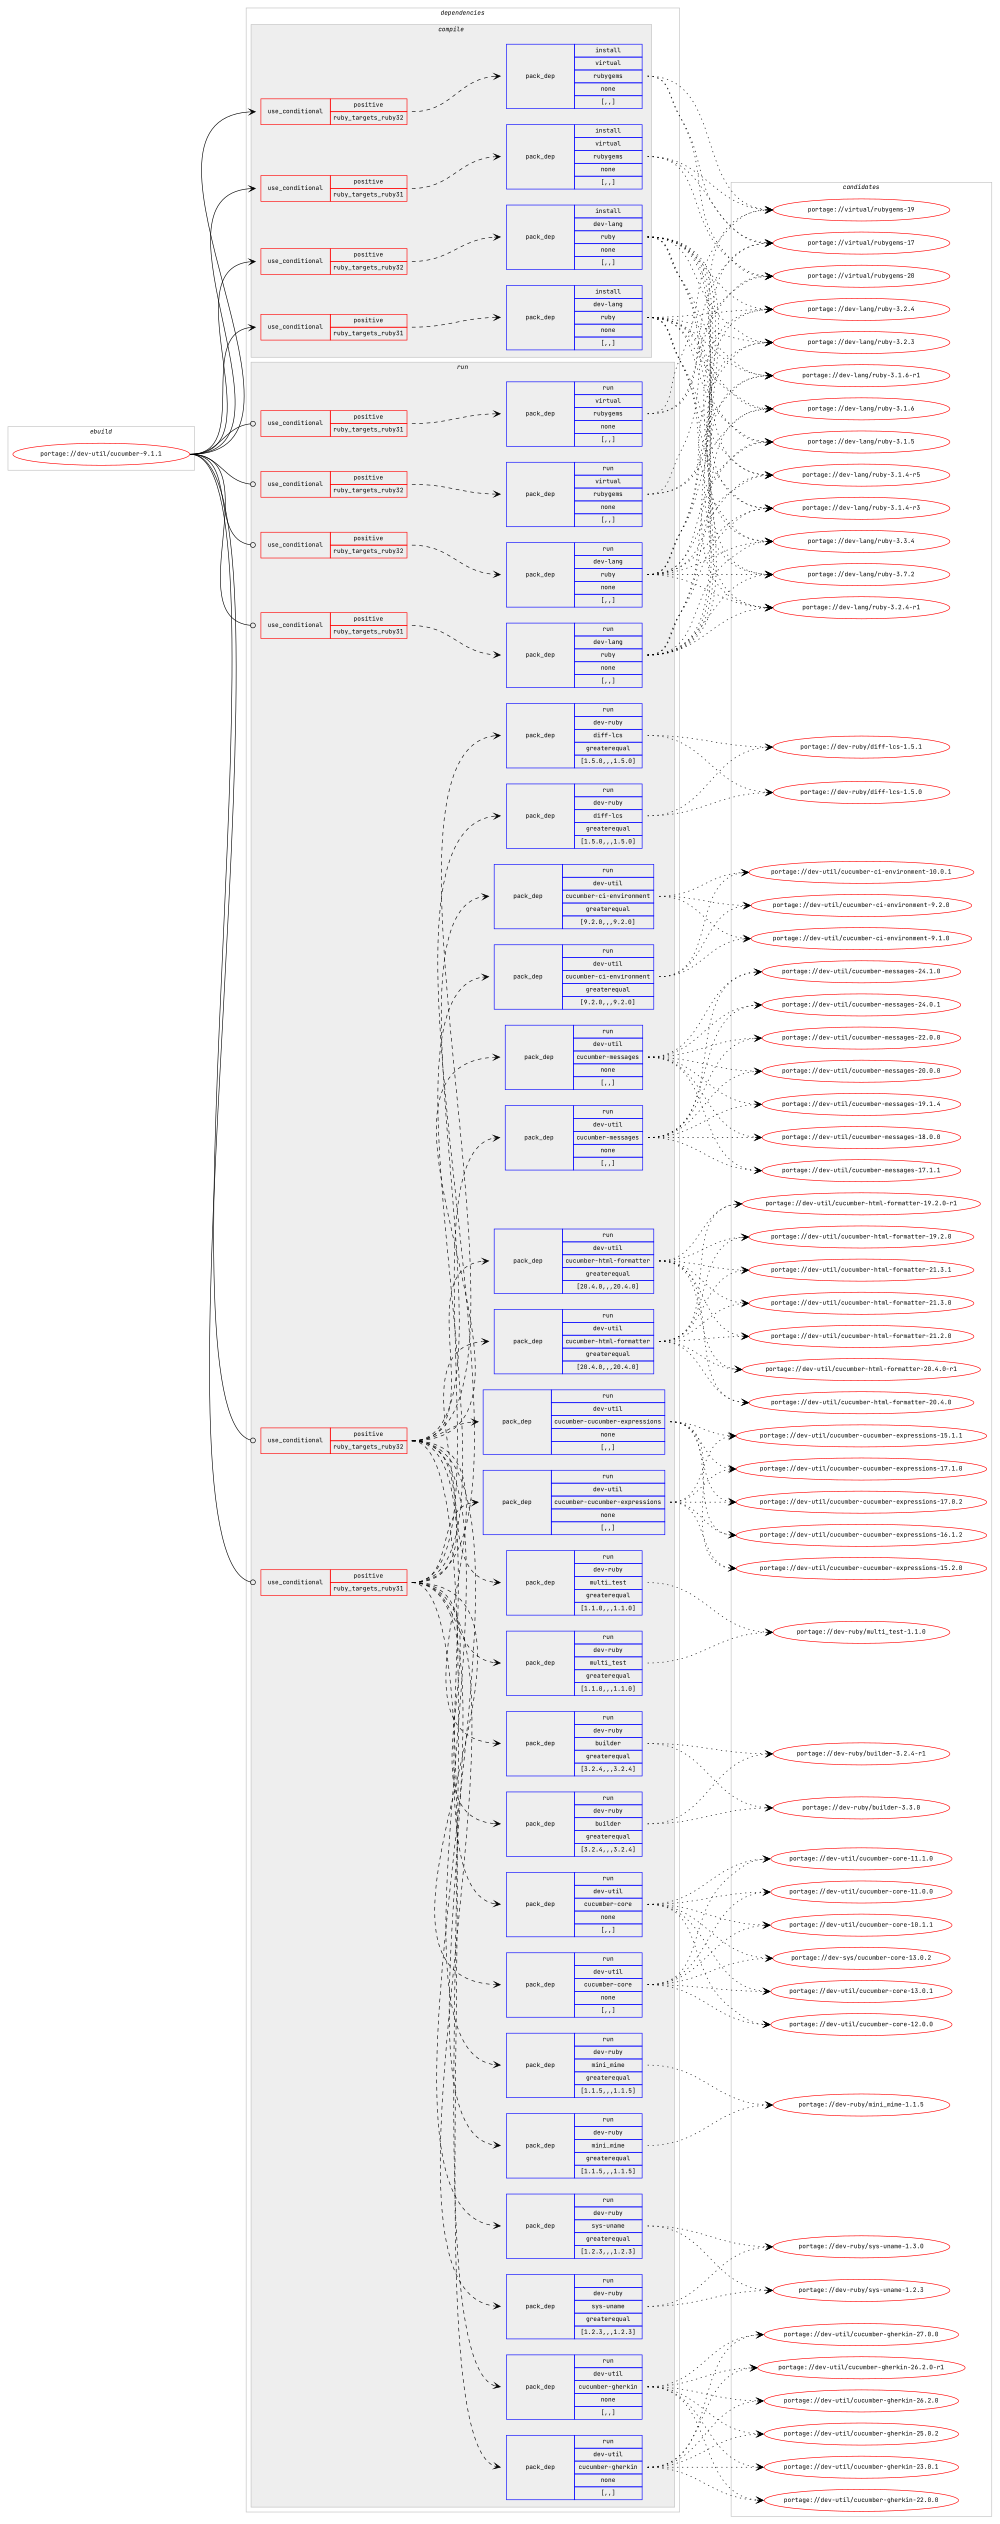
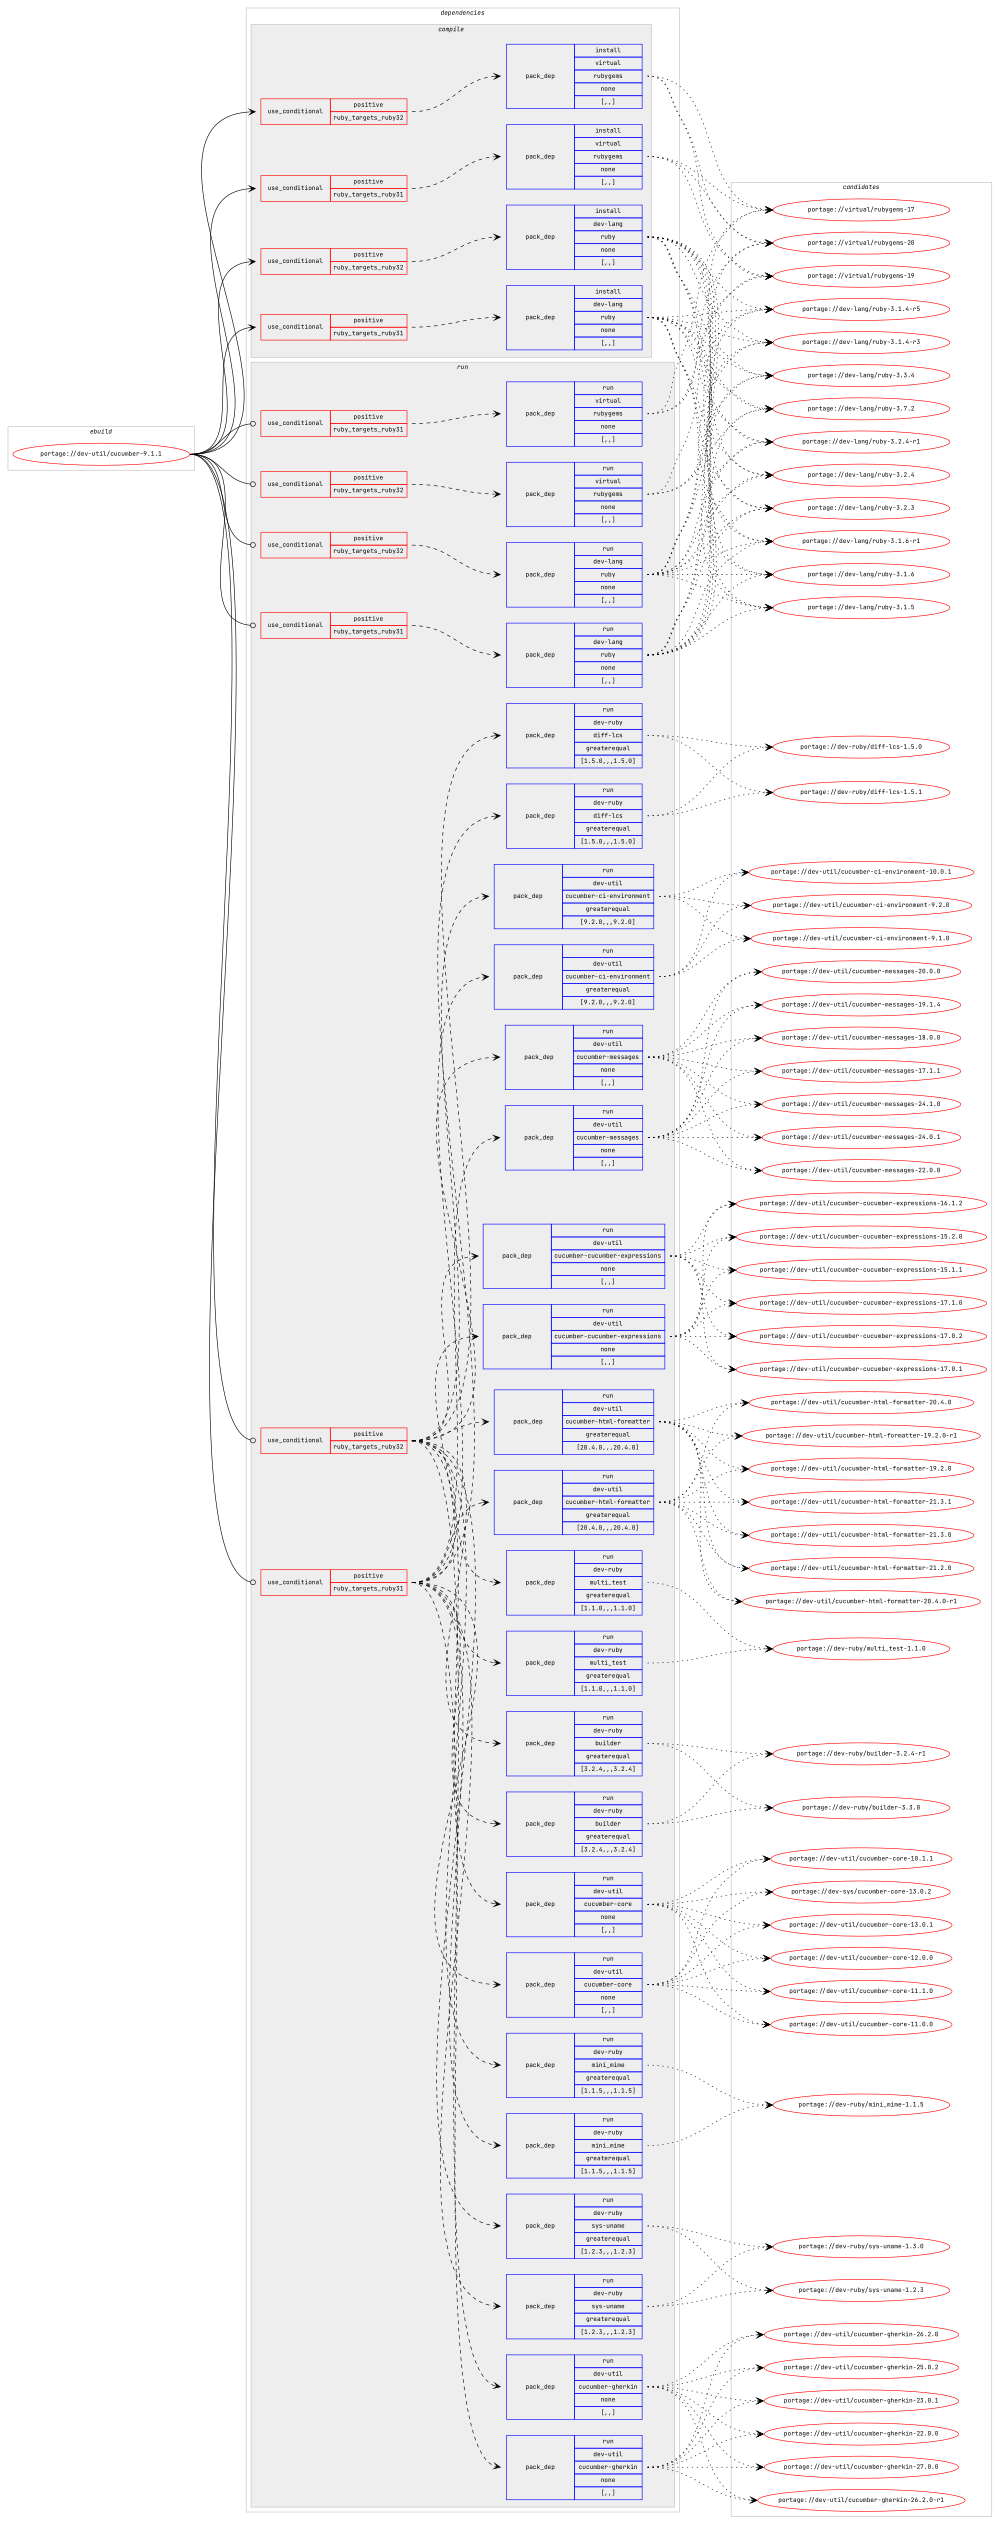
node "portage://dev-util/cucumber-cucumber-expressions-17.0.1": added
